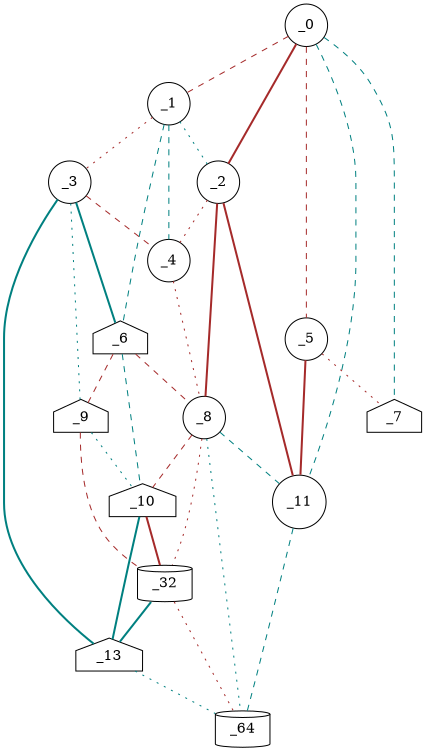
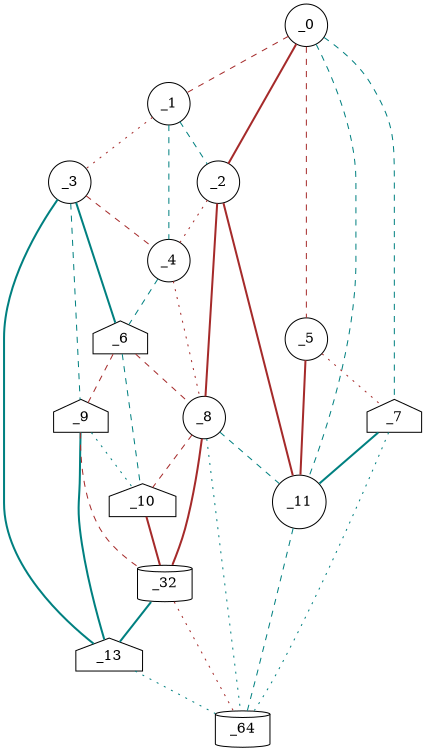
edge "_1" -- "_2": style dotted -> dashed
edge "_1" -- "_6": now "_4" -- "_6"
edge "_3" -- "_9": style dotted -> dashed
edge "_7" -- "_11": added
edge "_8" -- "_32": style dotted -> bold
edge "_7" -- "_64": added
edge "_10" -- "_13": now "_9" -- "_13"
